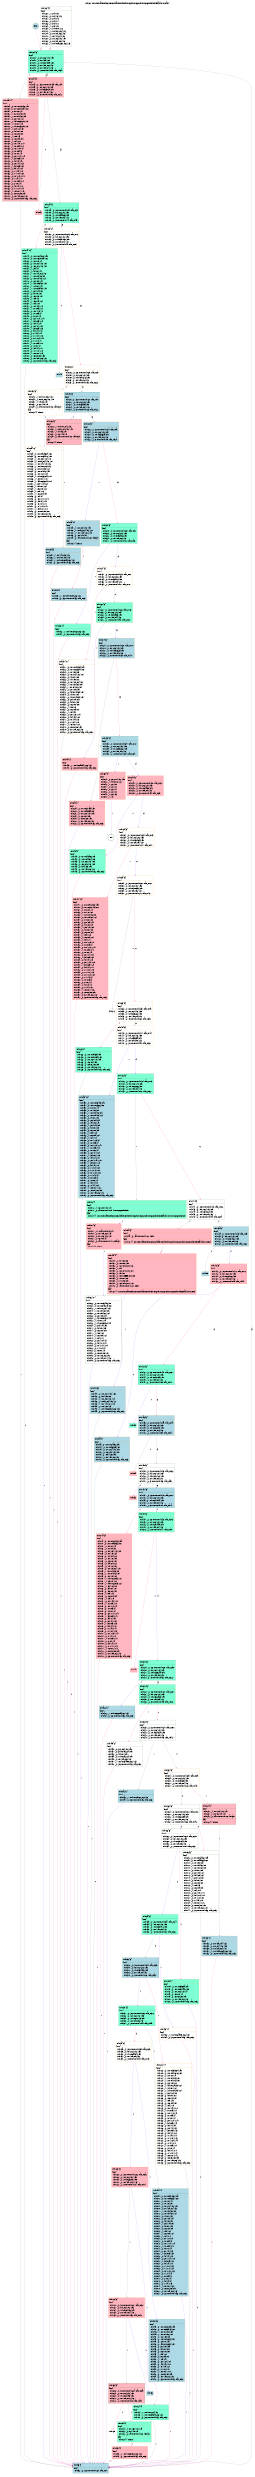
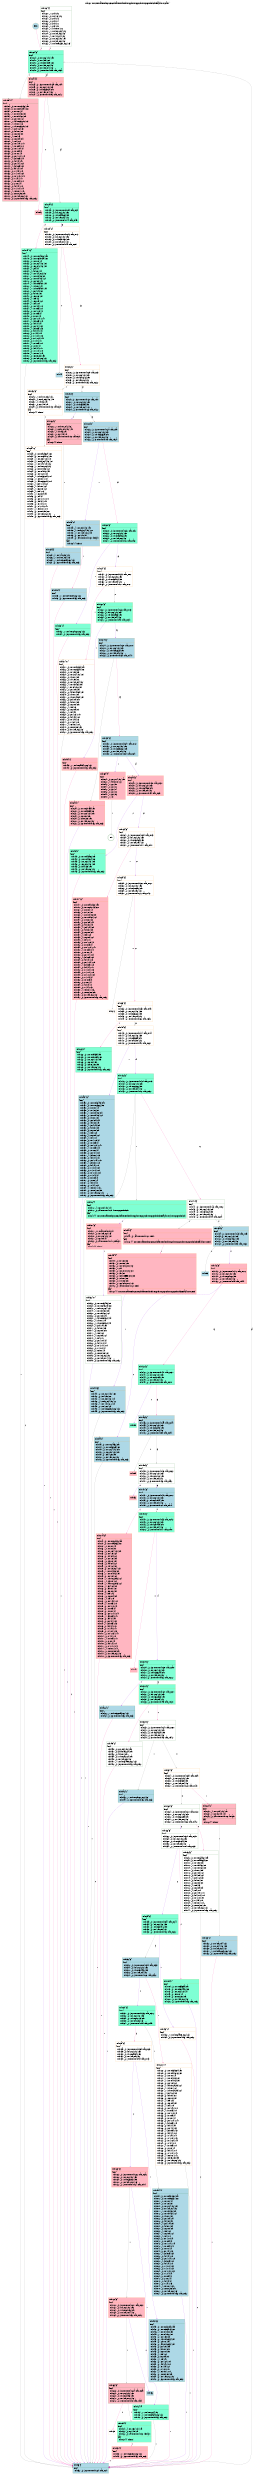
edge "0x401658 [27]" -> "0x401f56 [5]": now "0x401428 [25]" -> "0x401f56 [5]"
